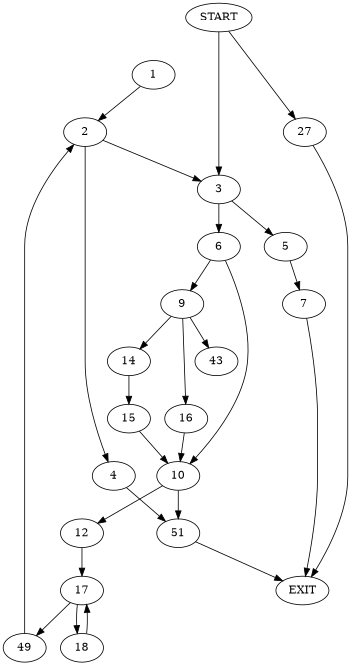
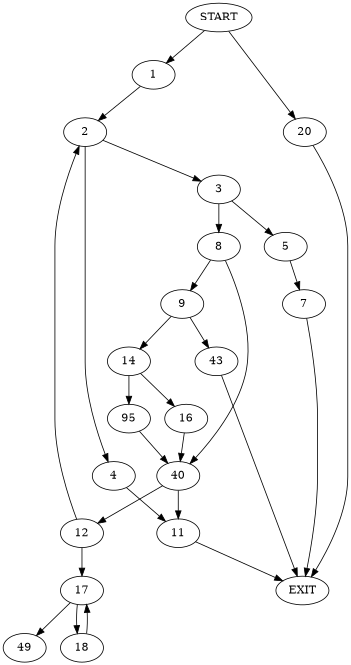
edge "START" -> "3": now "START" -> "1"
node "27": label "27" -> "20"
node "6": label "6" -> "8"
edge "9" -> "16": now "14" -> "16"
edge "49" -> "2": now "12" -> "2"
node "15": label "15" -> "95"
edge "43" -> "EXIT": added
node "10": label "10" -> "40"
node "51": label "51" -> "11"
